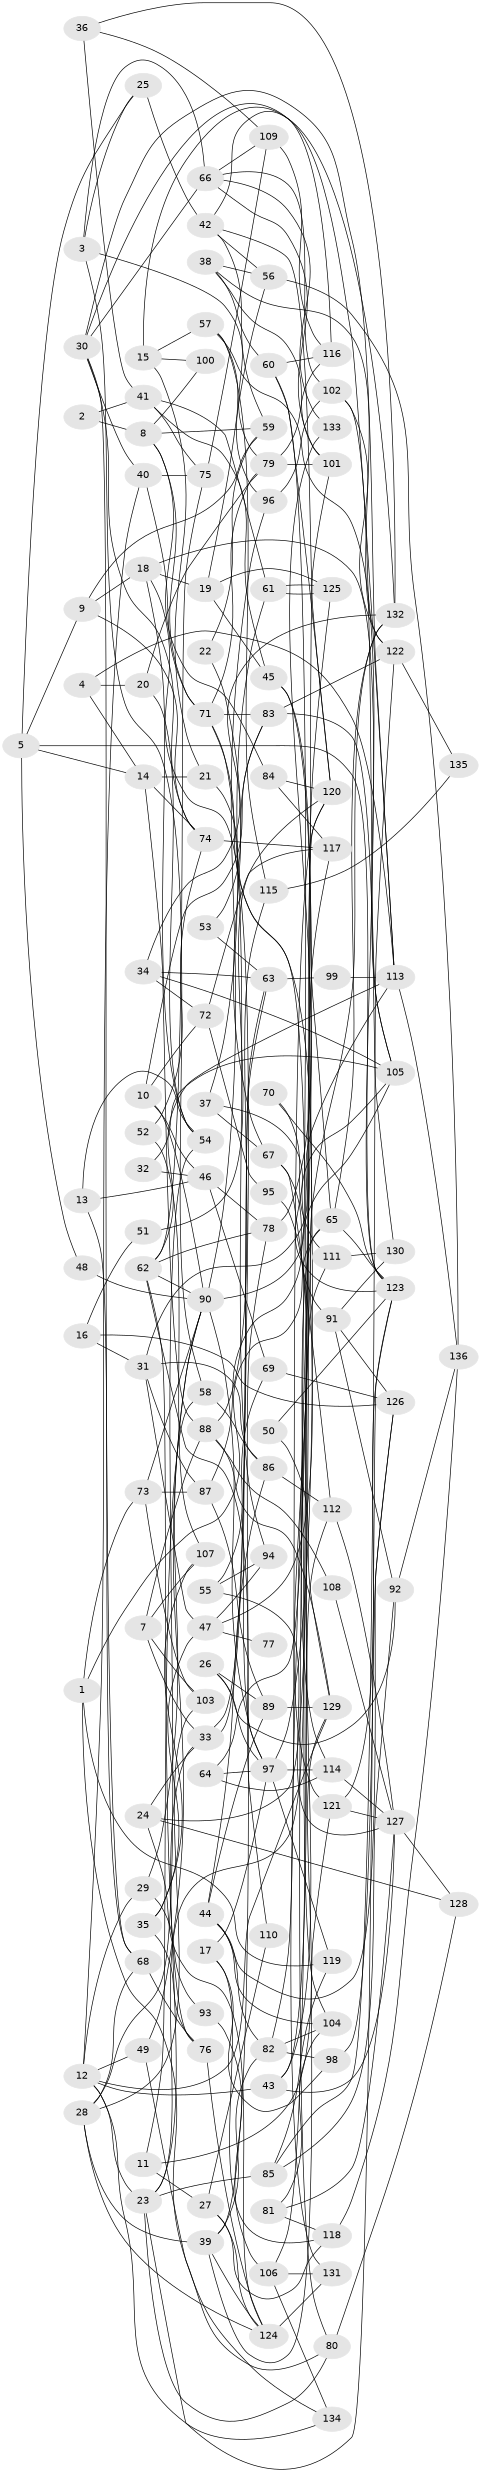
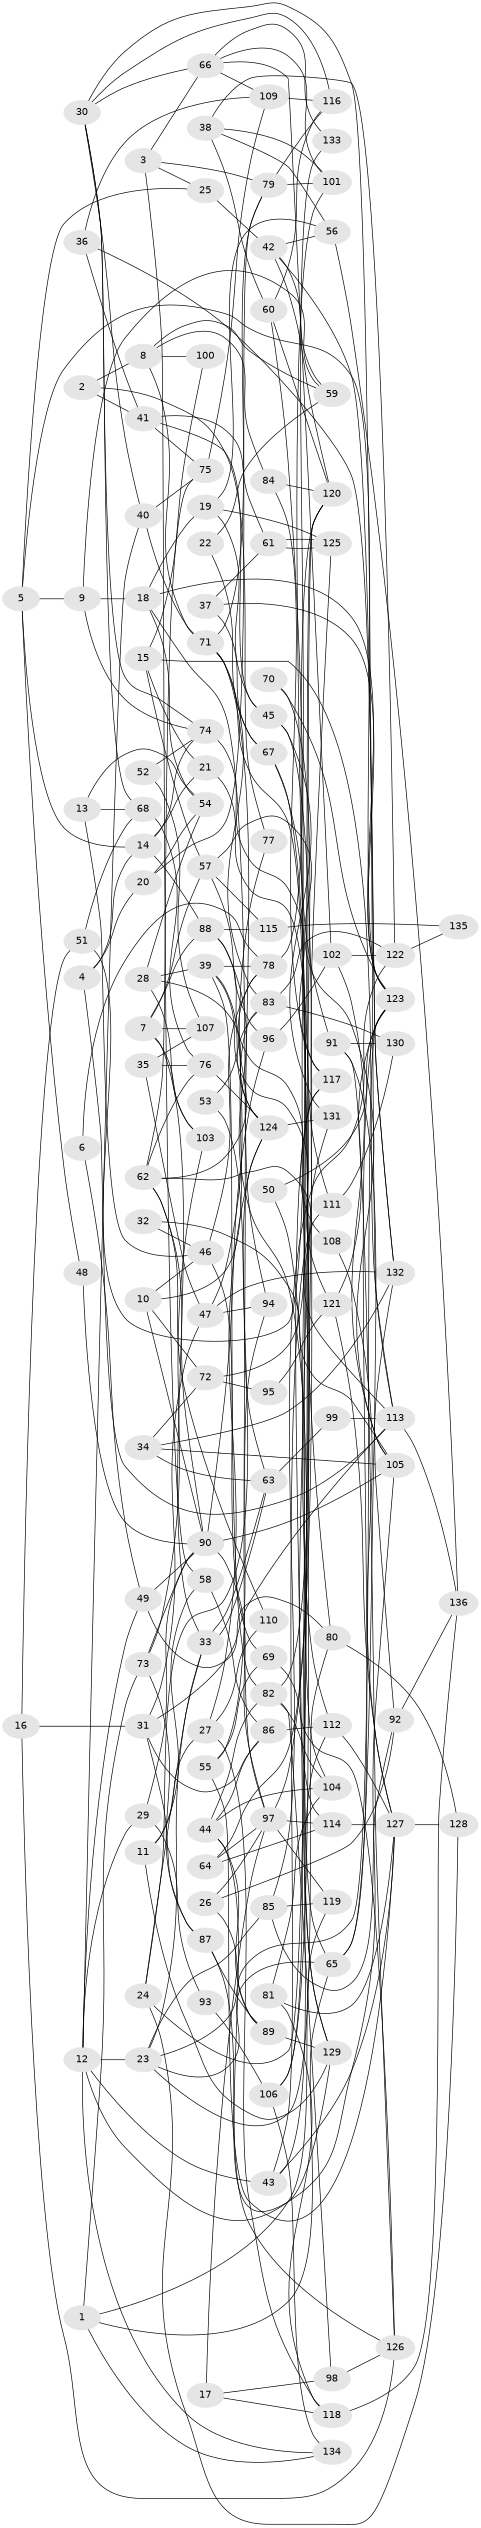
edge "2" -- "77": added
edge "57" -- "7": added
node "6": added
edge "68" -- "28": now "68" -- "51"
